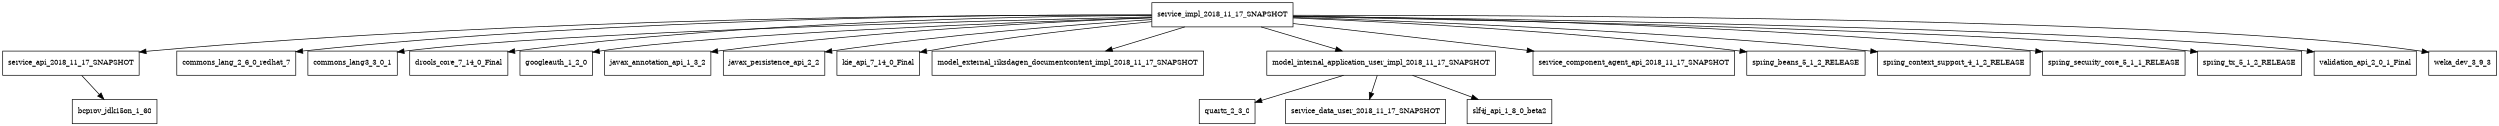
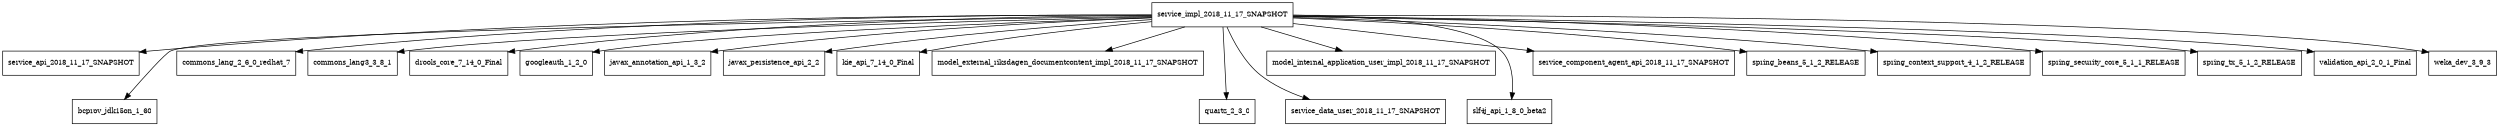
node "commons_lang3_3_0_1": label "commons_lang3_3_0_1" -> "commons_lang3_3_8_1"
edge "model_internal_application_user_impl_2018_11_17_SNAPSHOT" -> "service_data_user_2018_11_17_SNAPSHOT": now "service_impl_2018_11_17_SNAPSHOT" -> "service_data_user_2018_11_17_SNAPSHOT"
edge "service_api_2018_11_17_SNAPSHOT" -> "bcprov_jdk15on_1_60": now "service_impl_2018_11_17_SNAPSHOT" -> "bcprov_jdk15on_1_60"
edge "model_internal_application_user_impl_2018_11_17_SNAPSHOT" -> "slf4j_api_1_8_0_beta2": now "service_impl_2018_11_17_SNAPSHOT" -> "slf4j_api_1_8_0_beta2"
edge "model_internal_application_user_impl_2018_11_17_SNAPSHOT" -> "quartz_2_3_0": now "service_impl_2018_11_17_SNAPSHOT" -> "quartz_2_3_0"
